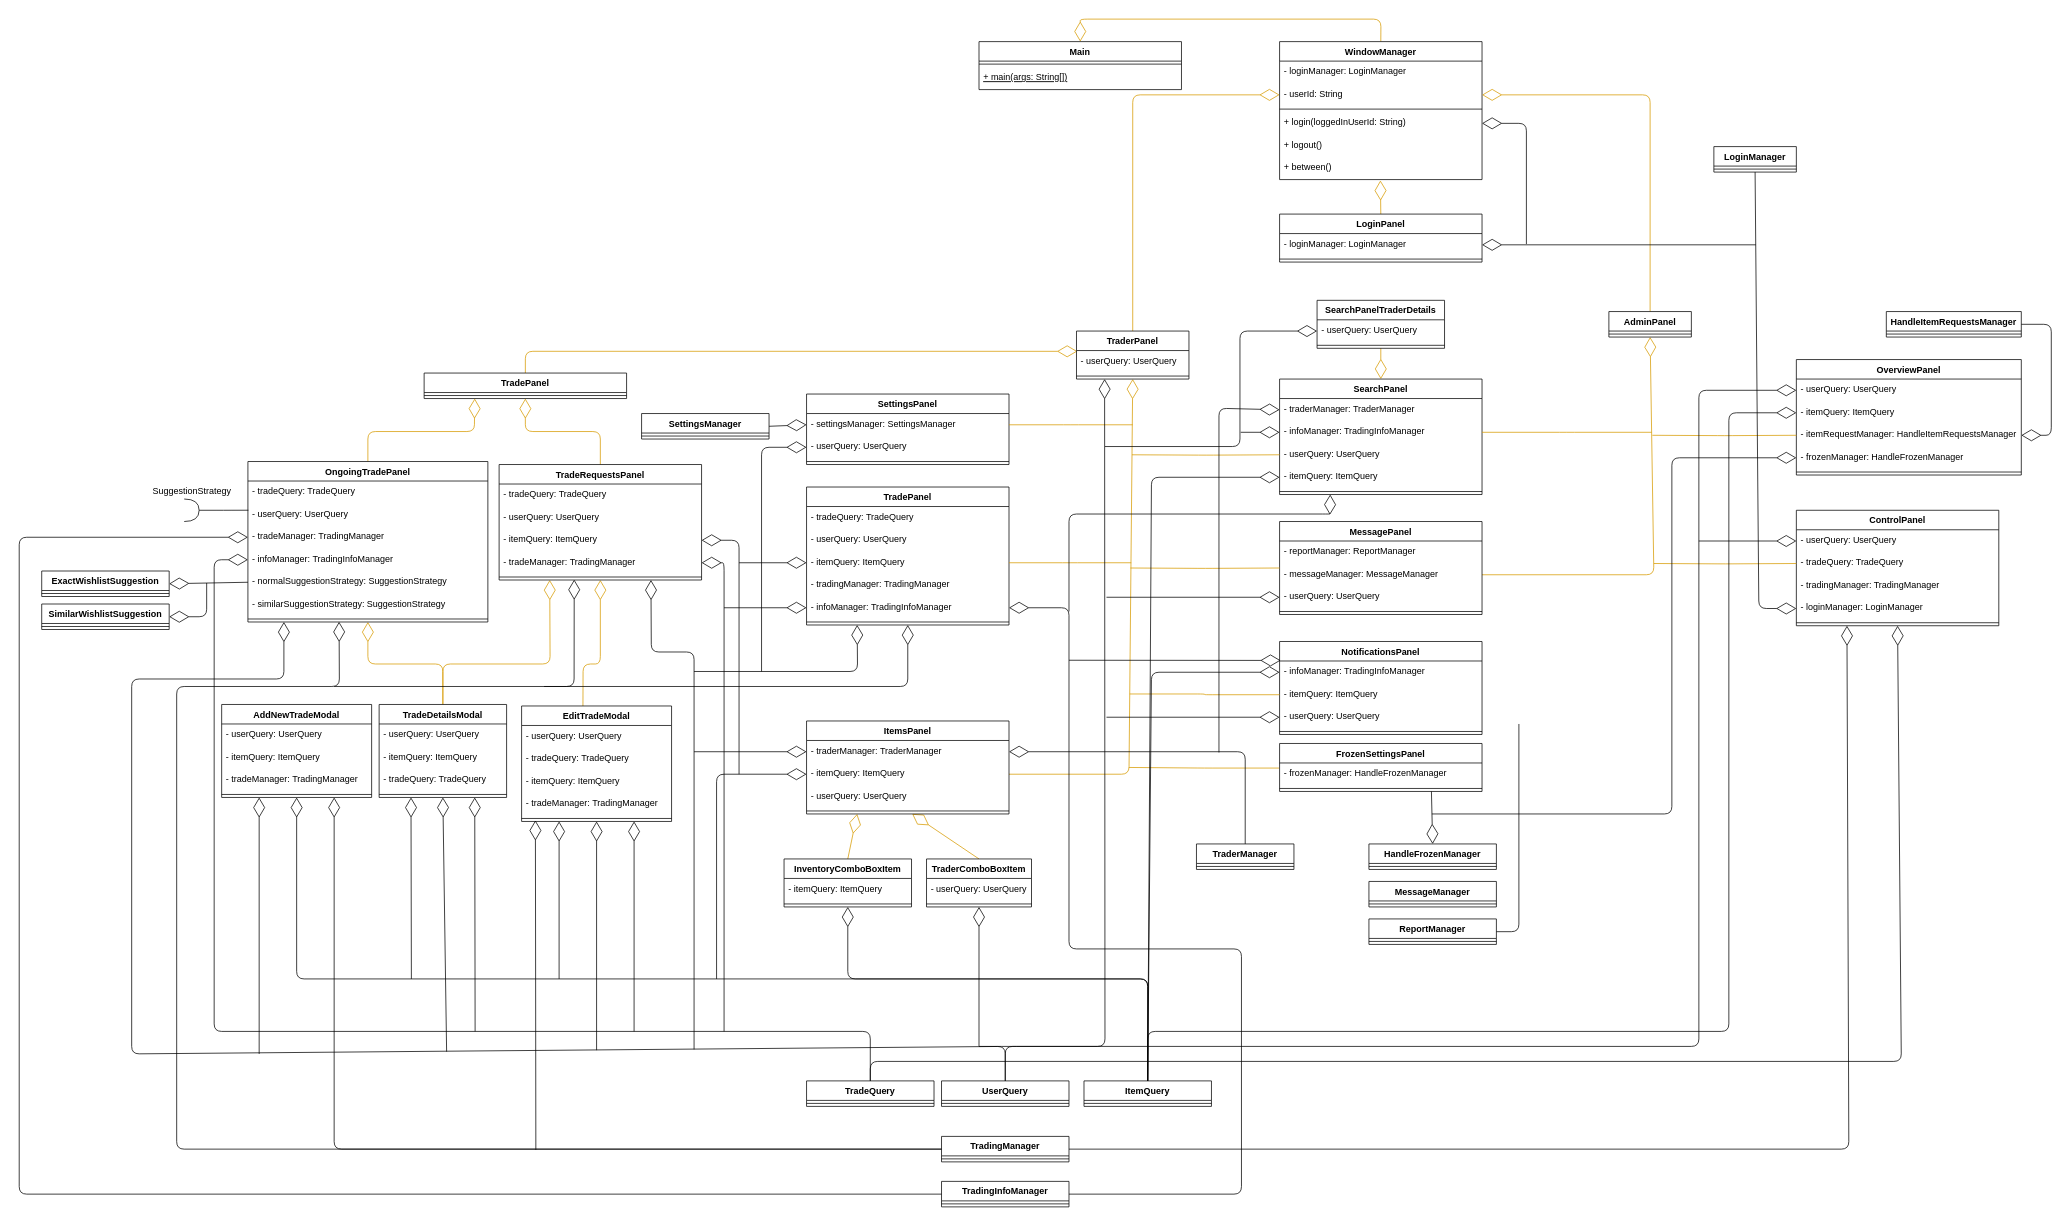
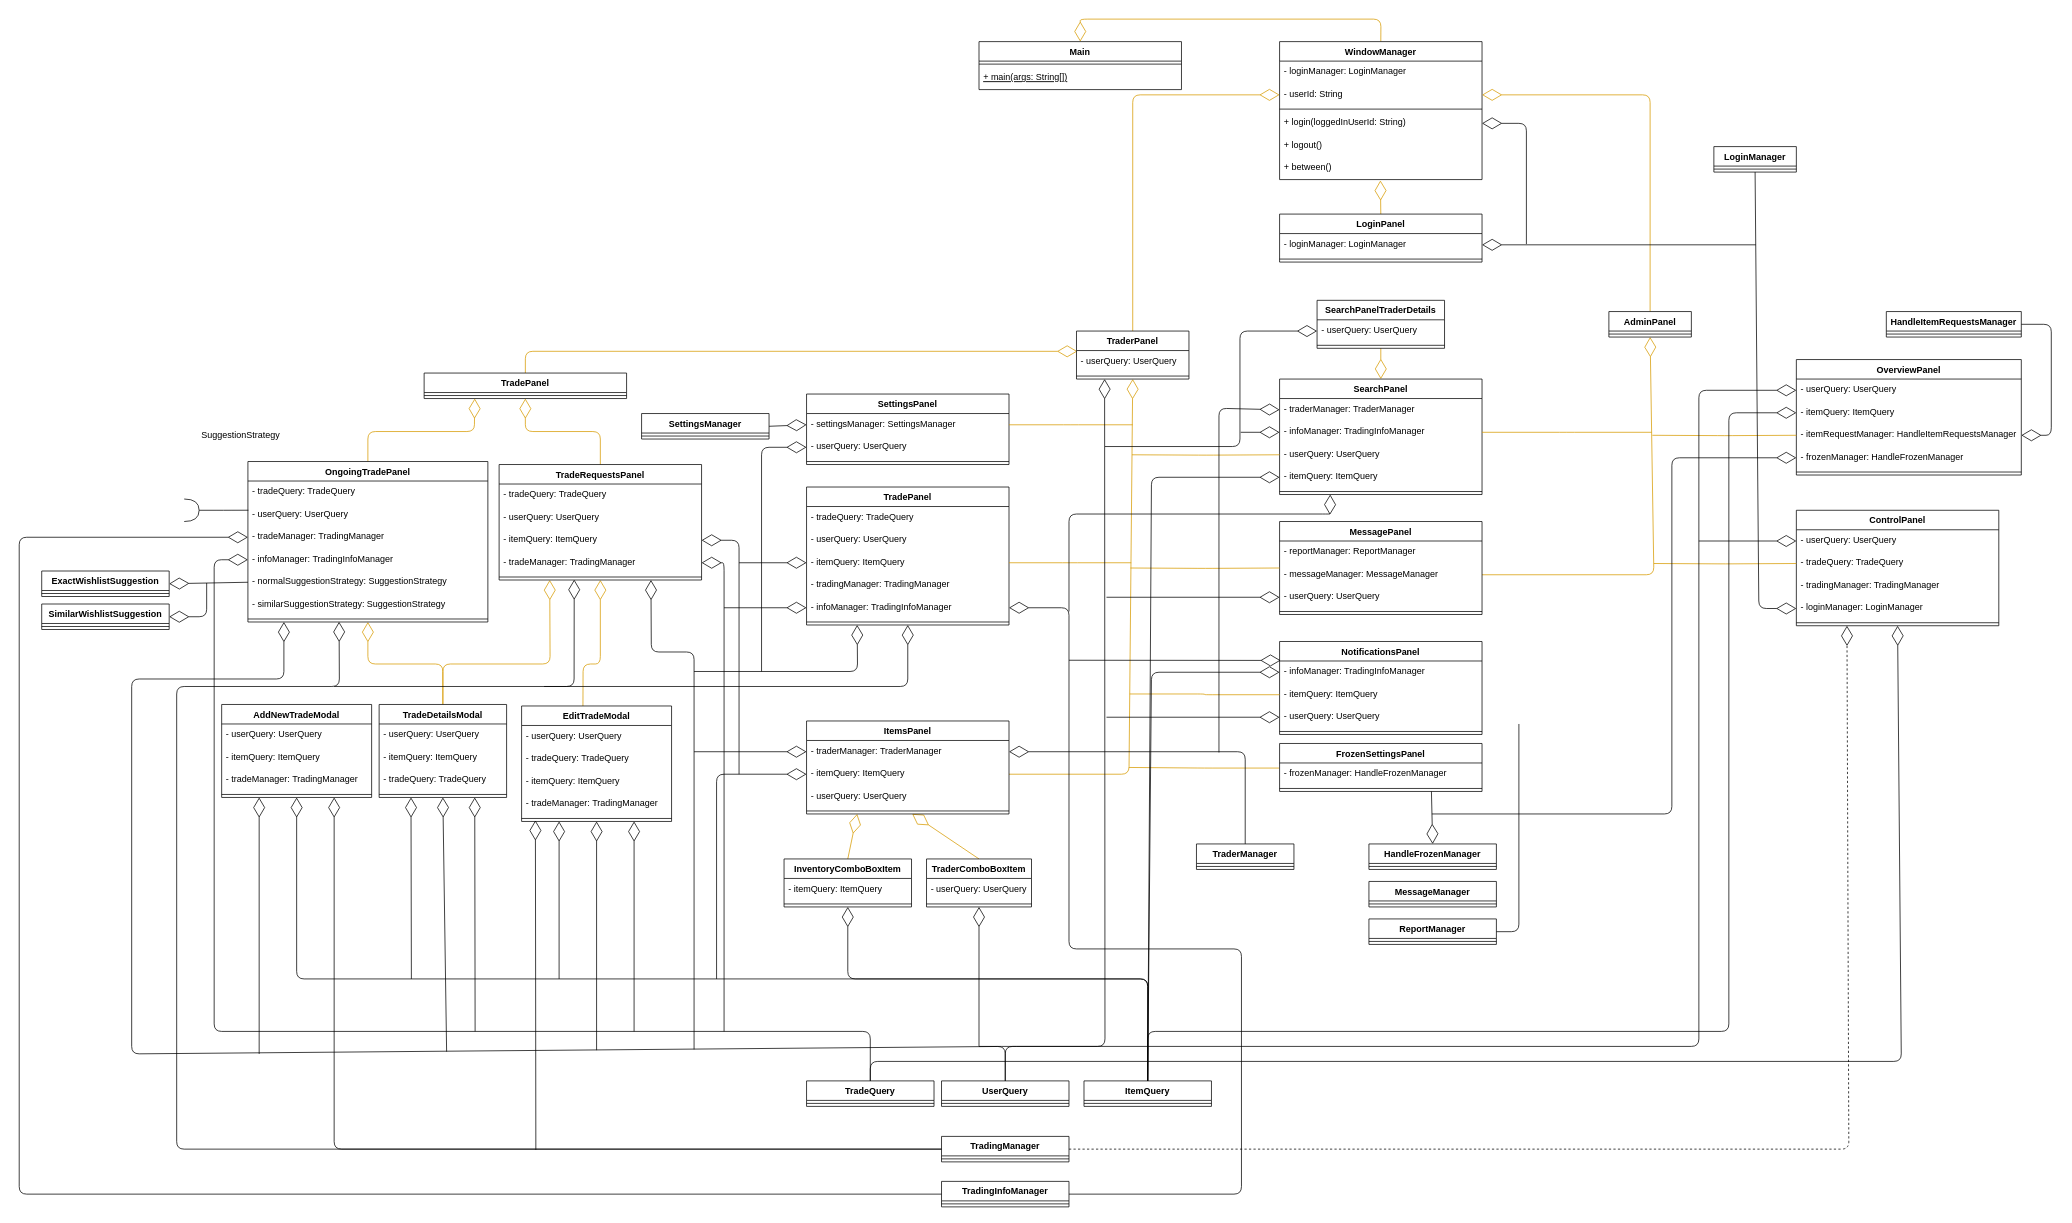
node "SuggestionStrategy": moved (192, 492) -> (240, 435)
edge "TradingManager" -> "ControlPanel": style solid -> dashed
